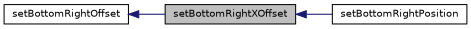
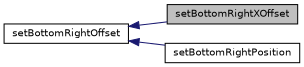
edge "setBottomRightPosition" -> "setBottomRightXOffset": now "setBottomRightPosition" -> "setBottomRightOffset"
